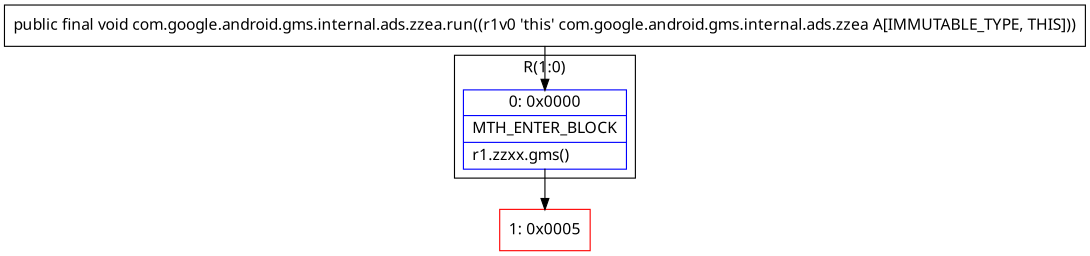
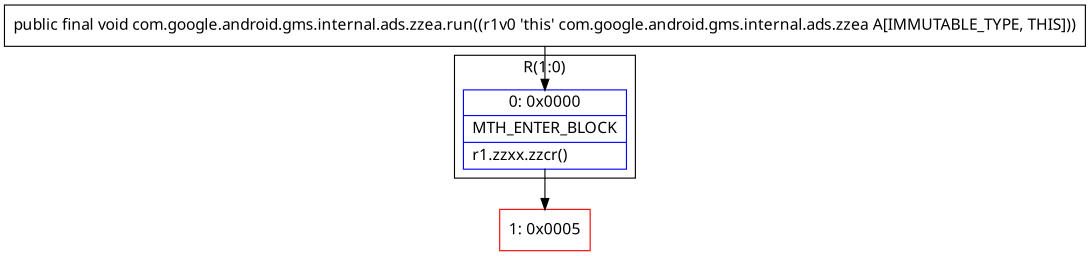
node "0: 0x0000": text "r1.zzxx.gms()" -> "r1.zzxx.zzcr()"
